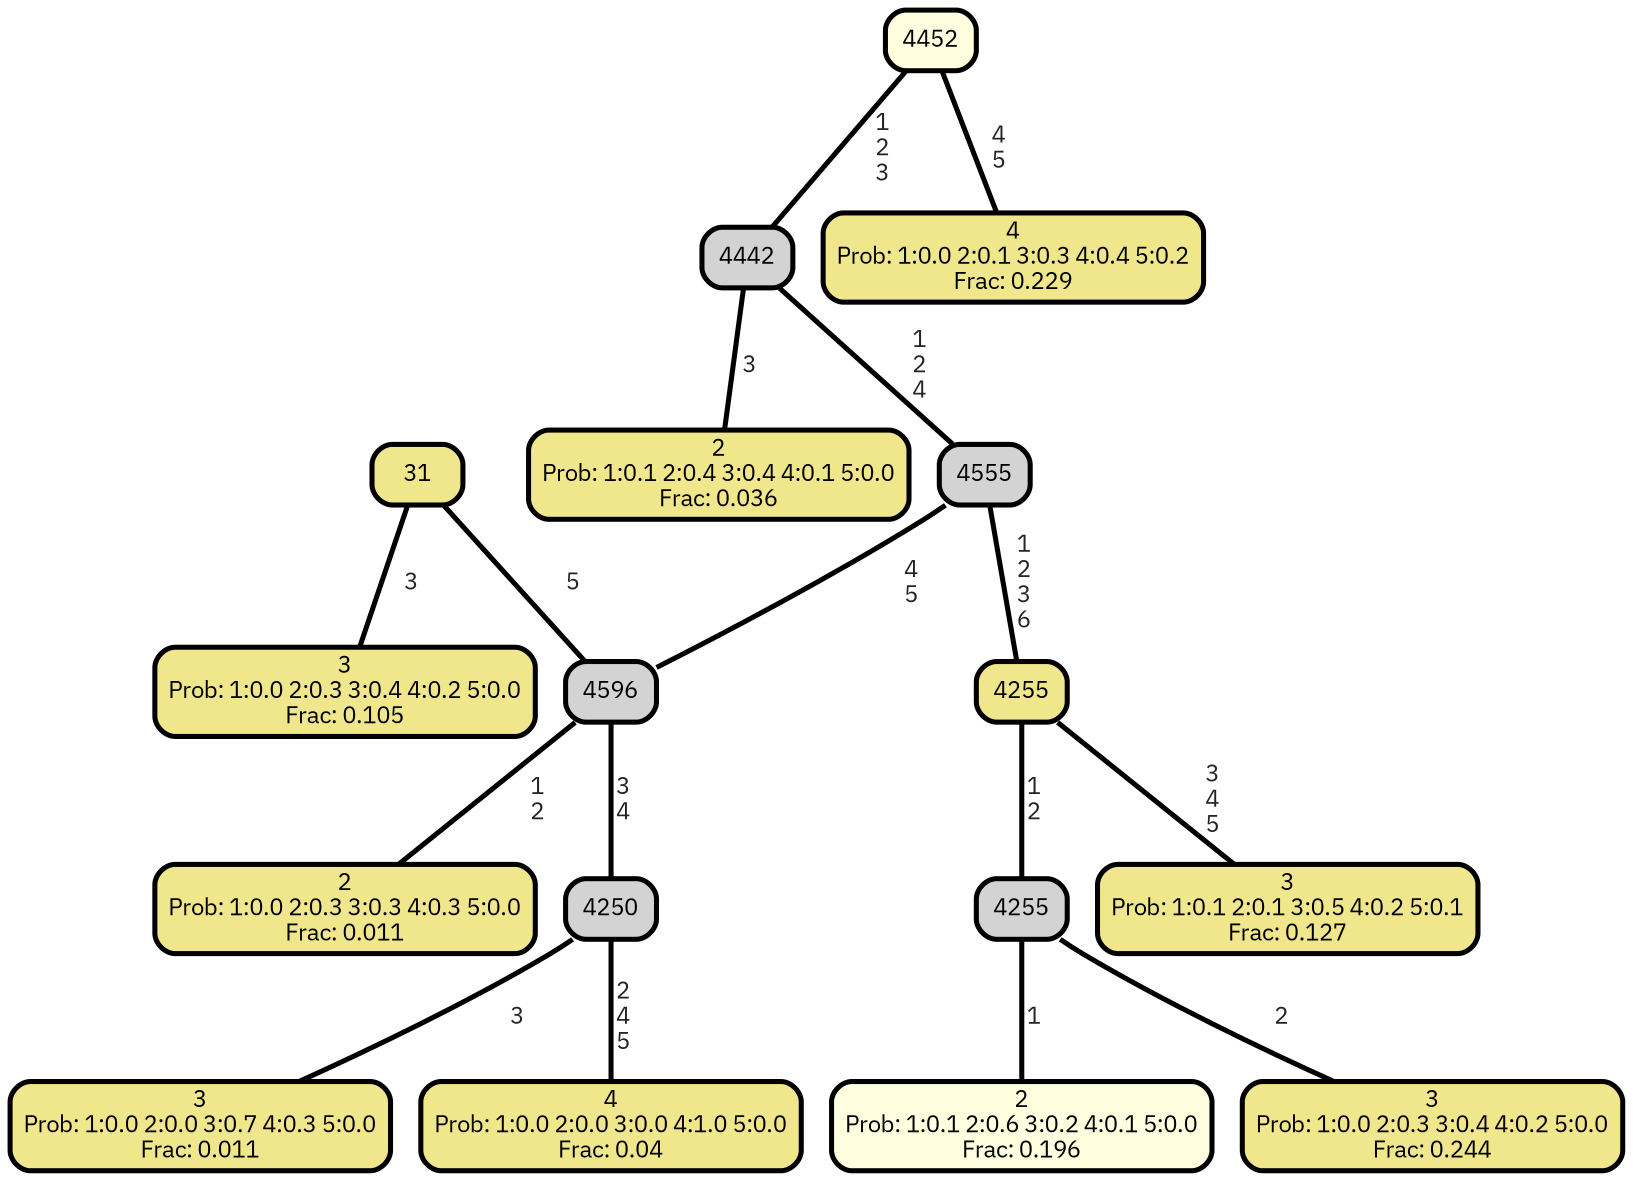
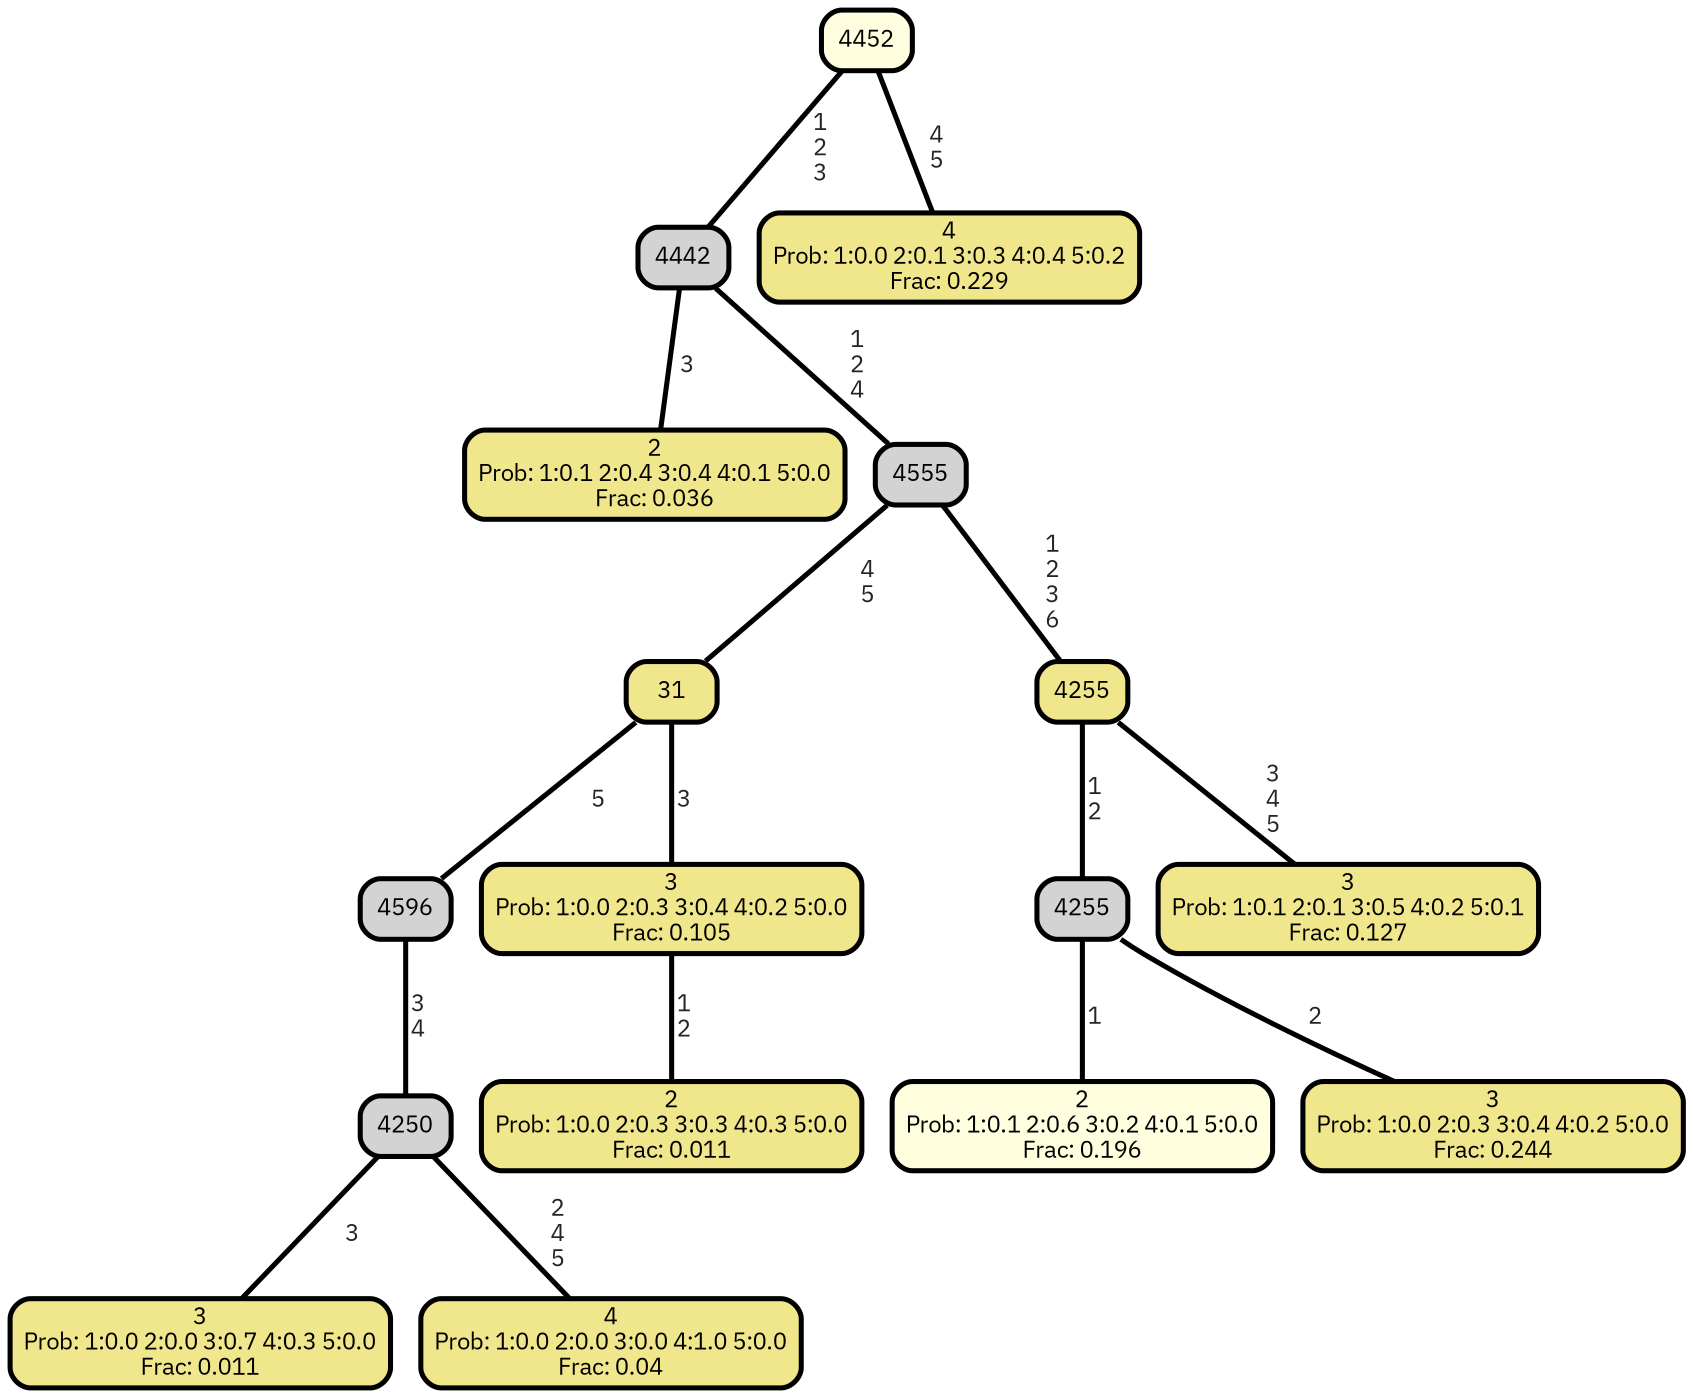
edge "4555" -- "4596": now "4555" -- "31"
edge "4596" -- "2 Prob: 1:0.0 2:0.3 3:0.3 4:0.3 5:0.0 Frac: 0.011": now "3 Prob: 1:0.0 2:0.3 3:0.4 4:0.2 5:0.0 Frac: 0.105" -- "2 Prob: 1:0.0 2:0.3 3:0.3 4:0.3 5:0.0 Frac: 0.011"
